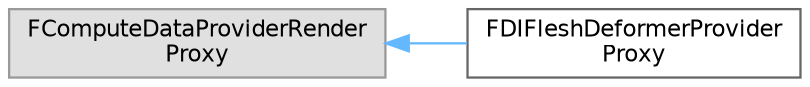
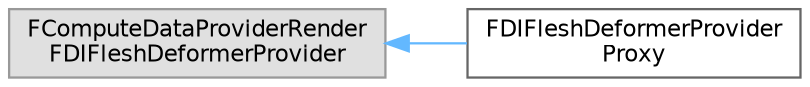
node "FComputeDataProviderRender Proxy": label "FComputeDataProviderRender Proxy" -> "FComputeDataProviderRender FDIFleshDeformerProvider"
